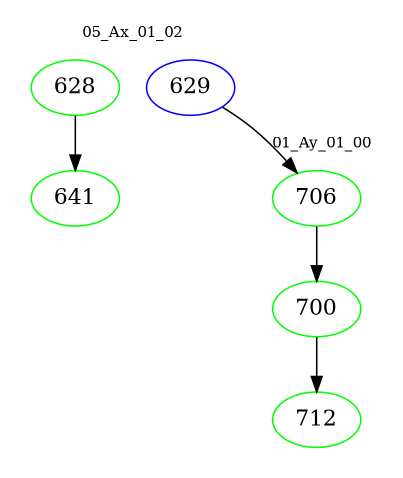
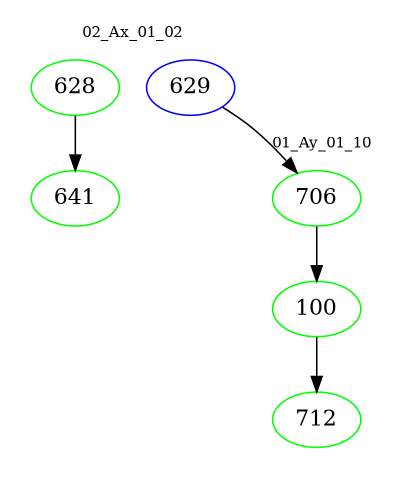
cluster "05_Ax_01_02": label "05_Ax_01_02" -> "02_Ax_01_02"
cluster "01_Ay_01_00": label "01_Ay_01_00" -> "01_Ay_01_10"
node "700": label "700" -> "100"
